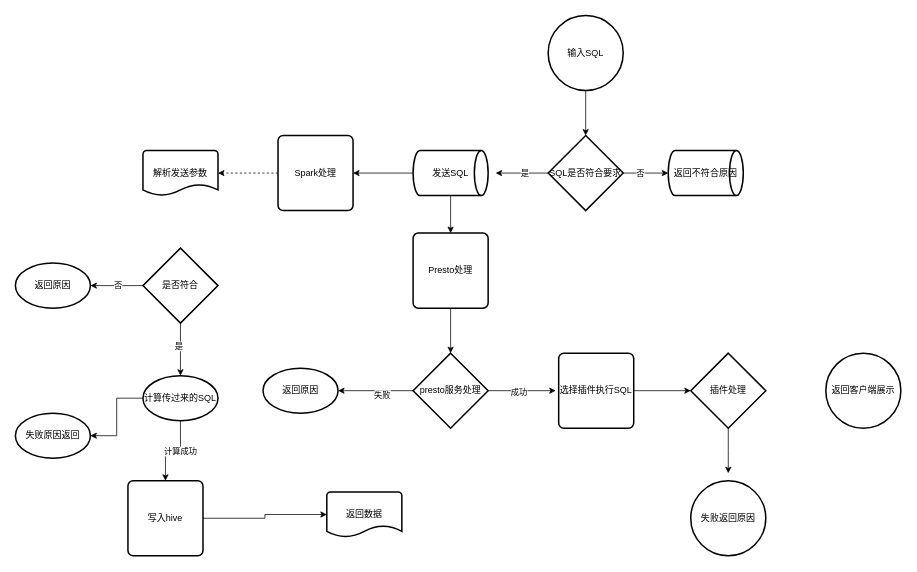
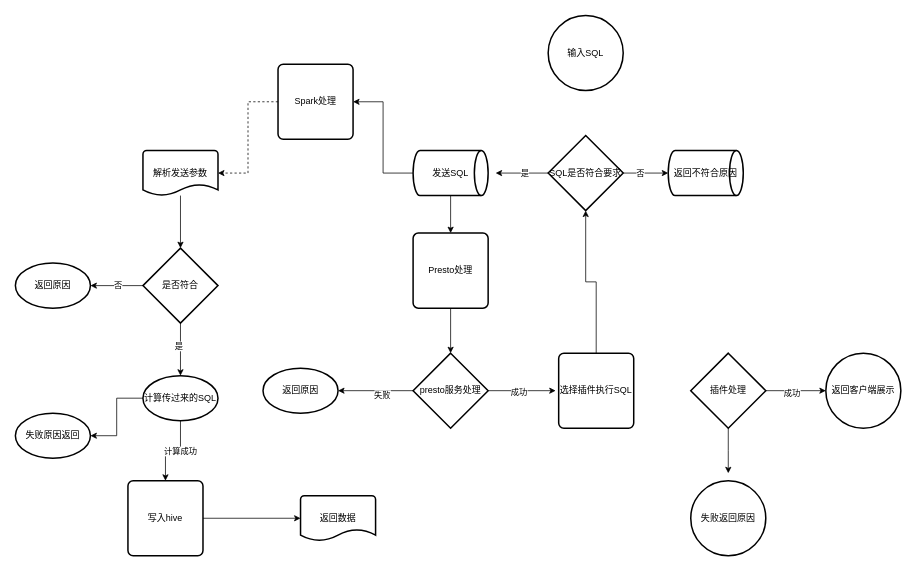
edge "输入SQL" -> "SQL是否符合要求": removed
node "Spark处理": moved (315, 173) -> (315, 102)
edge "解析发送参数" -> "是否符合": added
edge "选择插件执行SQL" -> "插件处理": now "选择插件执行SQL" -> "SQL是否符合要求"
edge "插件处理" -> "返回客户端展示": added, label "成功"
node "返回数据": moved (364, 514) -> (338, 518)
